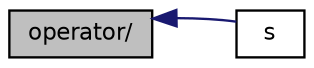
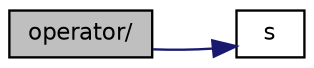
edge "s" -> "operator/": reversed
